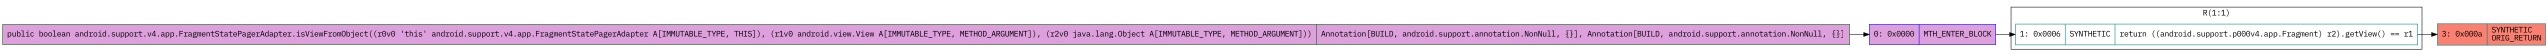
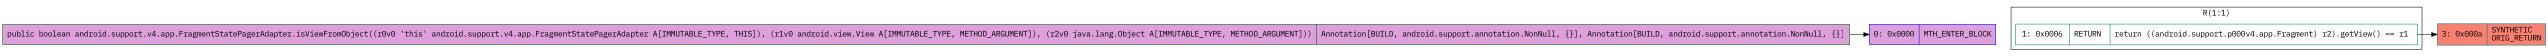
edge "0: 0x0000" -> "1: 0x0006": removed
node "1: 0x0006": text "SYNTHETIC" -> "RETURN"
